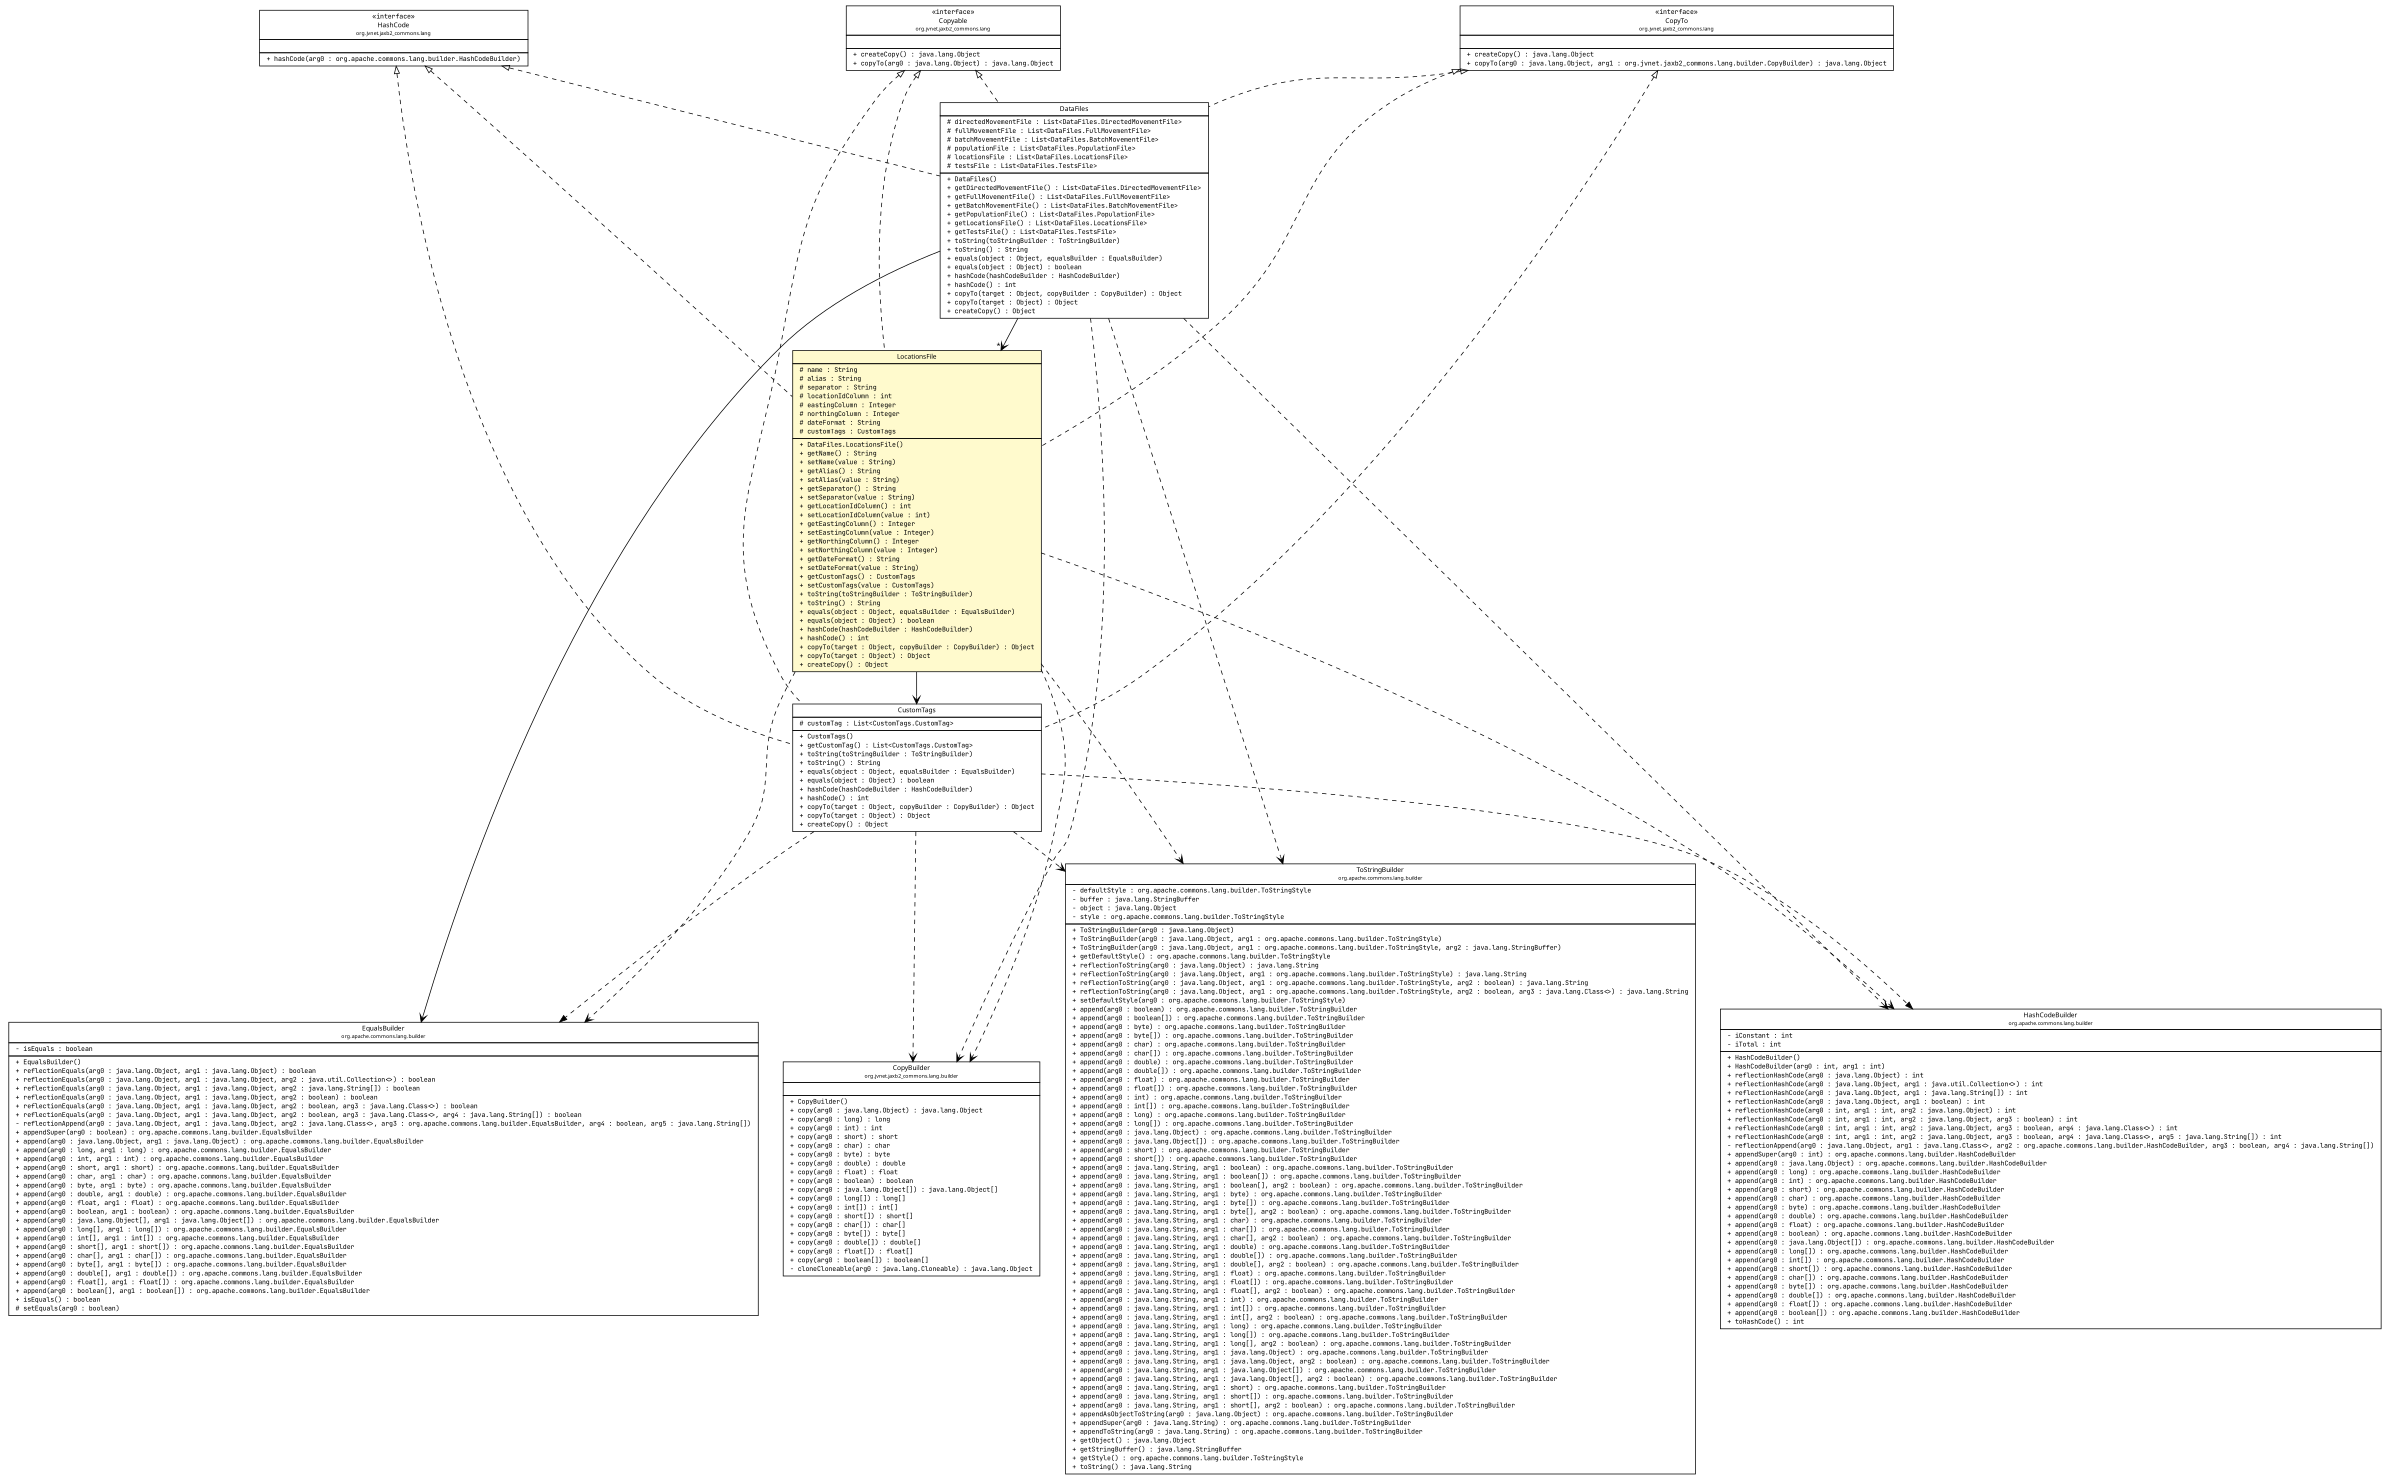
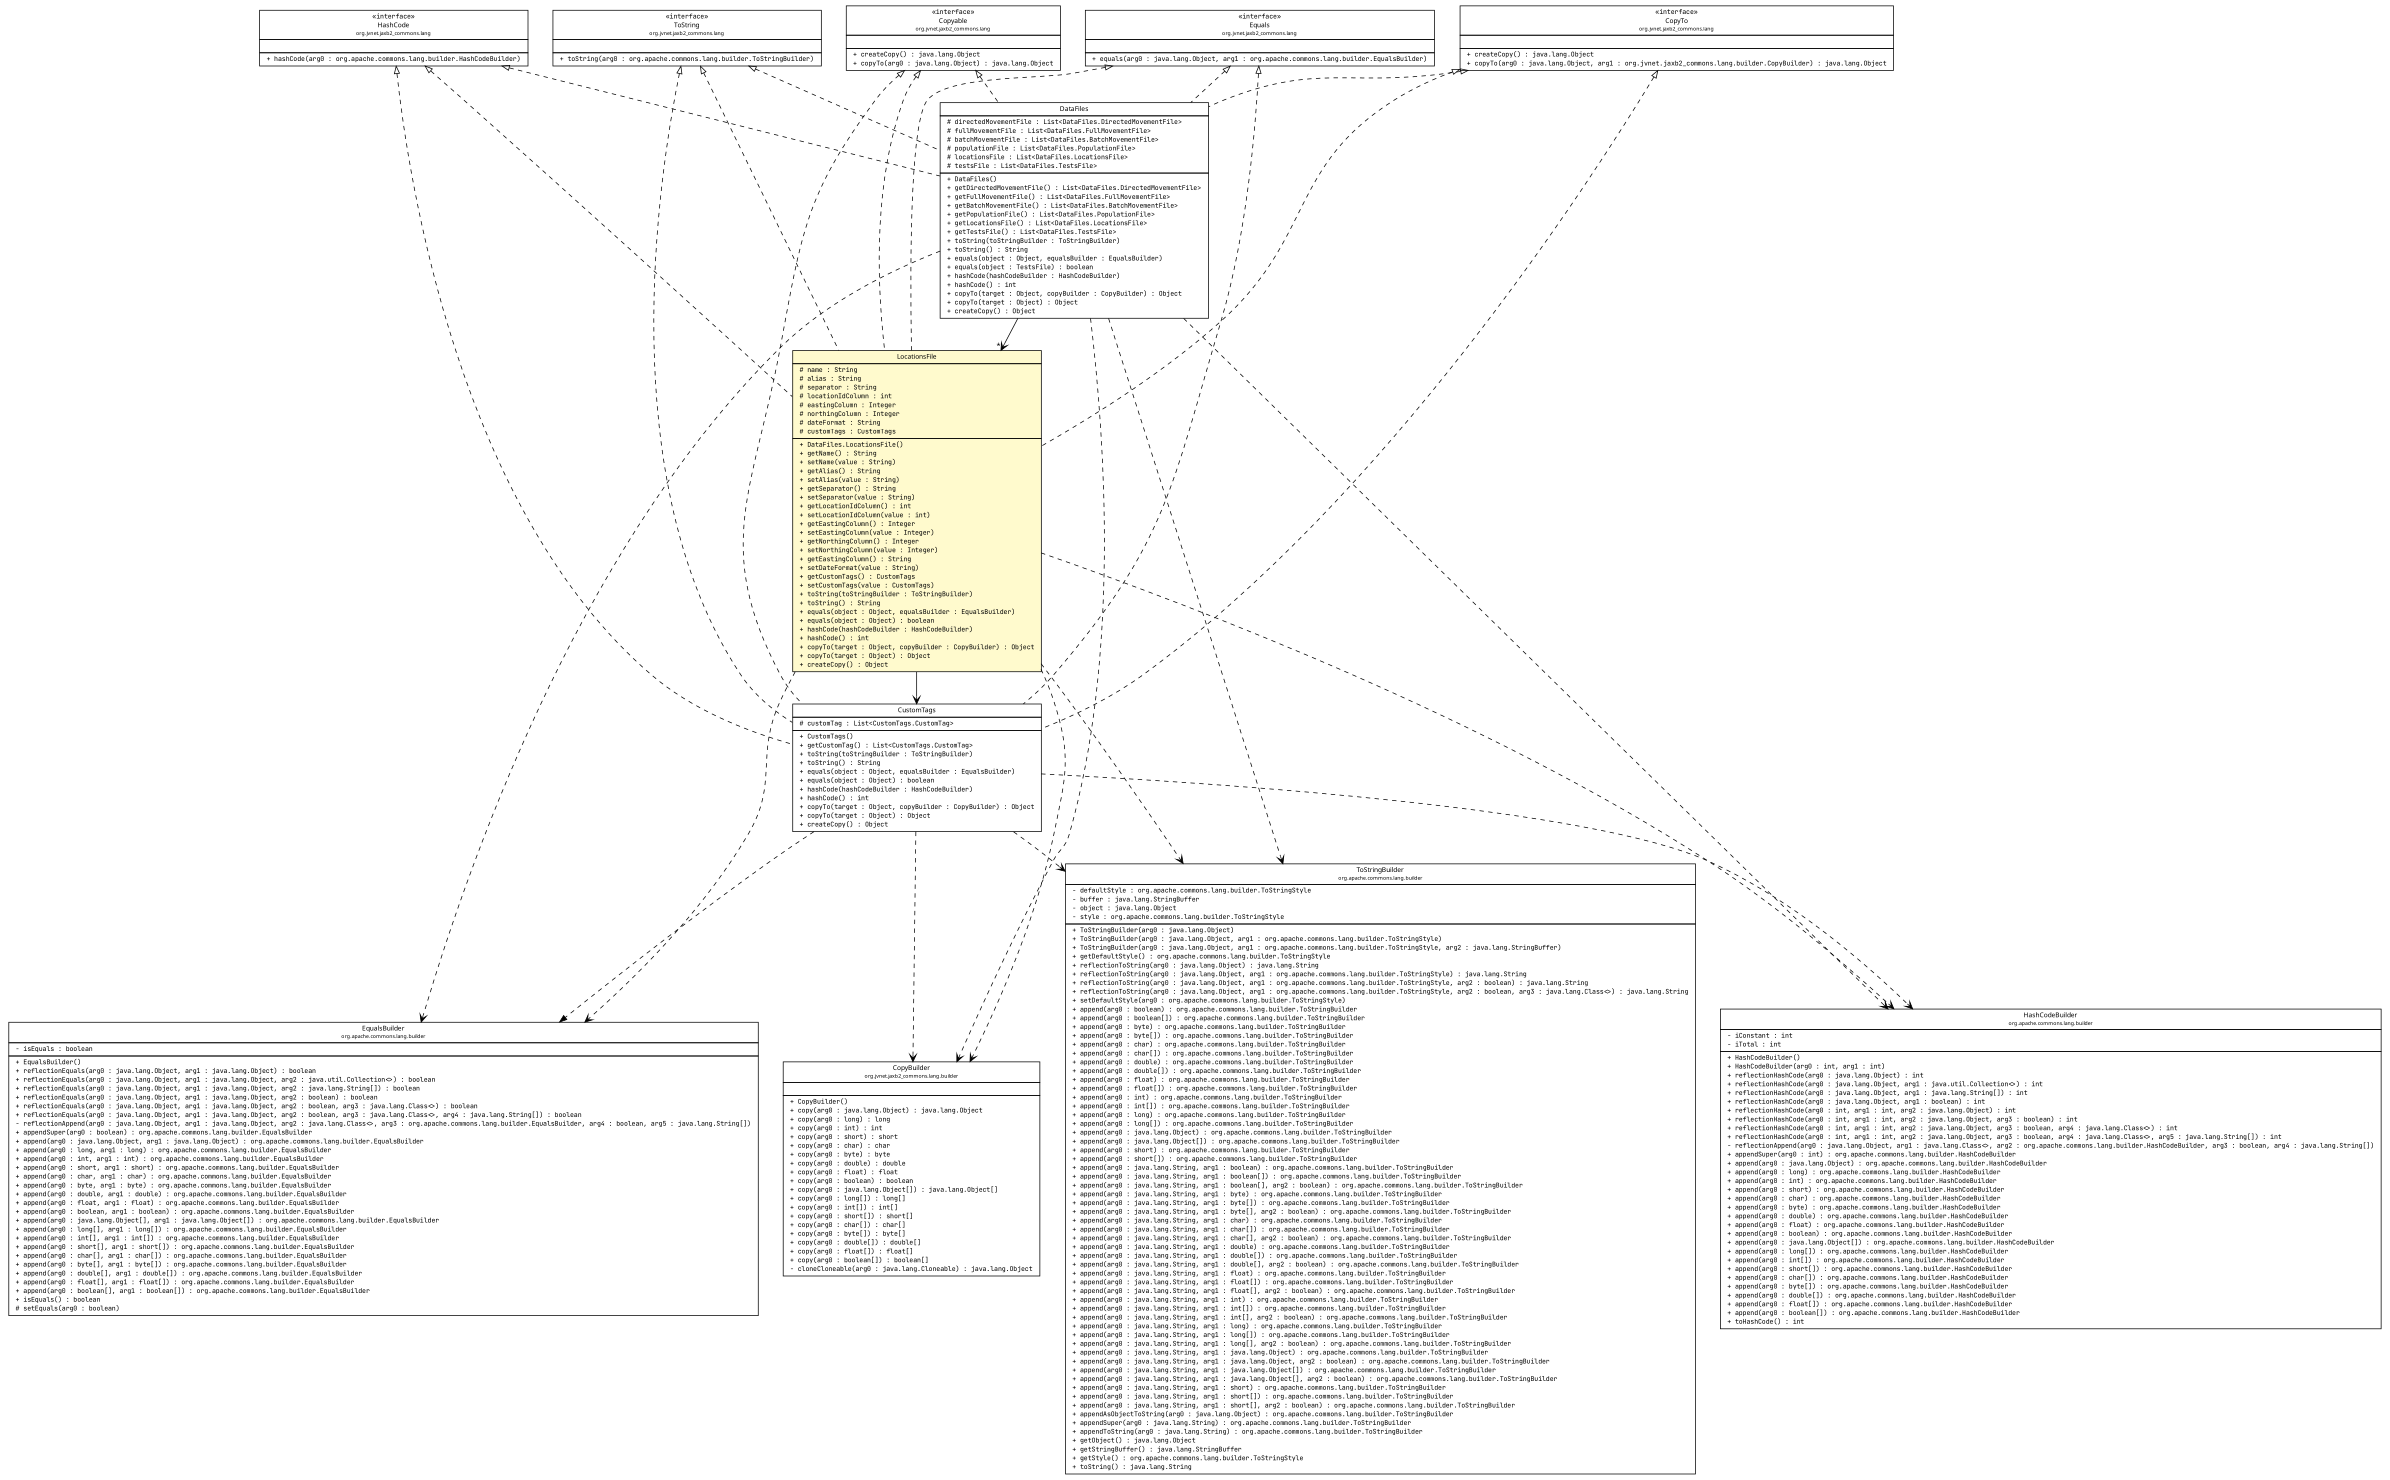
node "ToString": added
node "Equals": added
node "DataFiles": text "+ equals(object : Object) : boolean" -> "+ equals(object : TestsFile) : boolean"
node "LocationsFile": text "+ getDateFormat() : String" -> "+ getEastingColumn() : String"
edge "DataFiles" -> "EqualsBuilder": style solid -> dashed
edge "CustomTags" -> "HashCodeBuilder": arrowhead normal -> open
